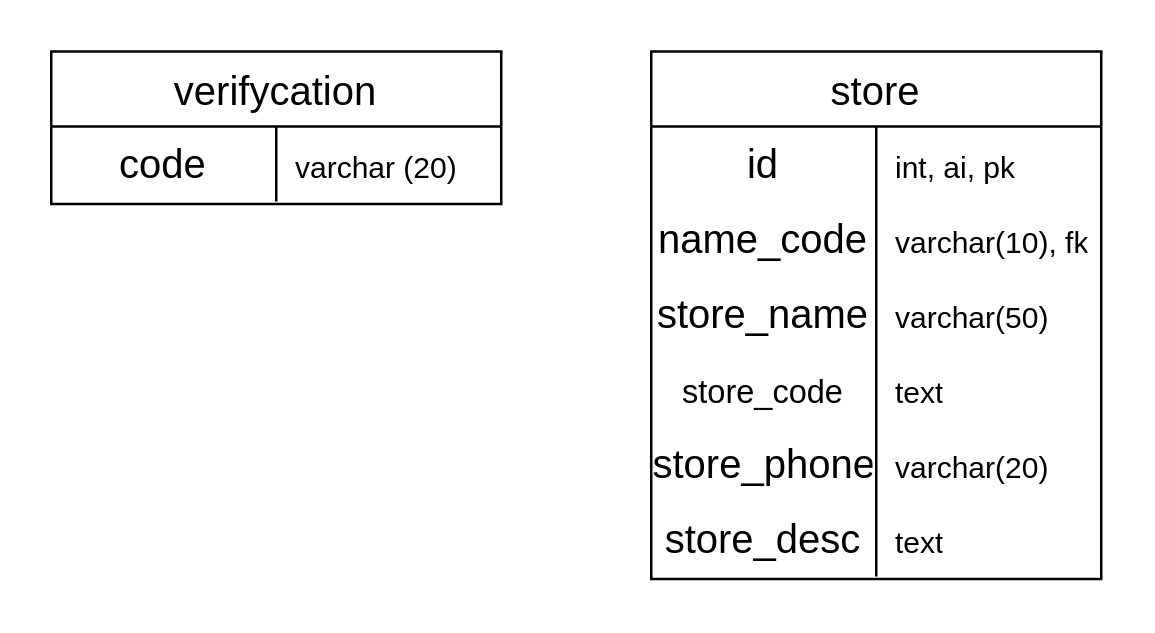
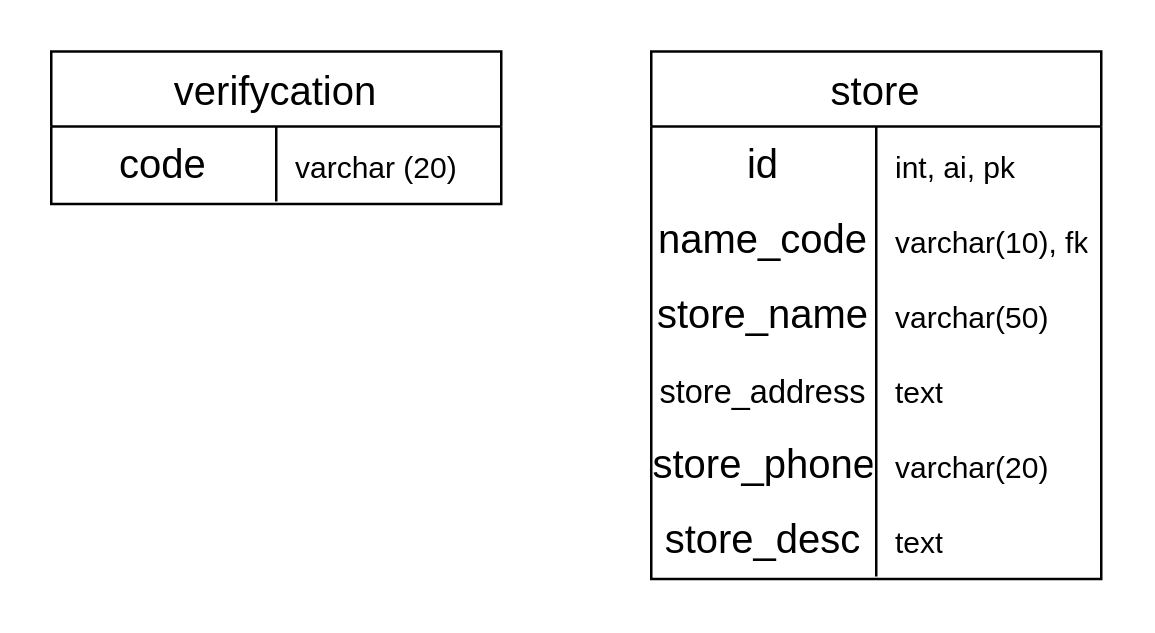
node "store_code": label "store_code" -> "store_address"
